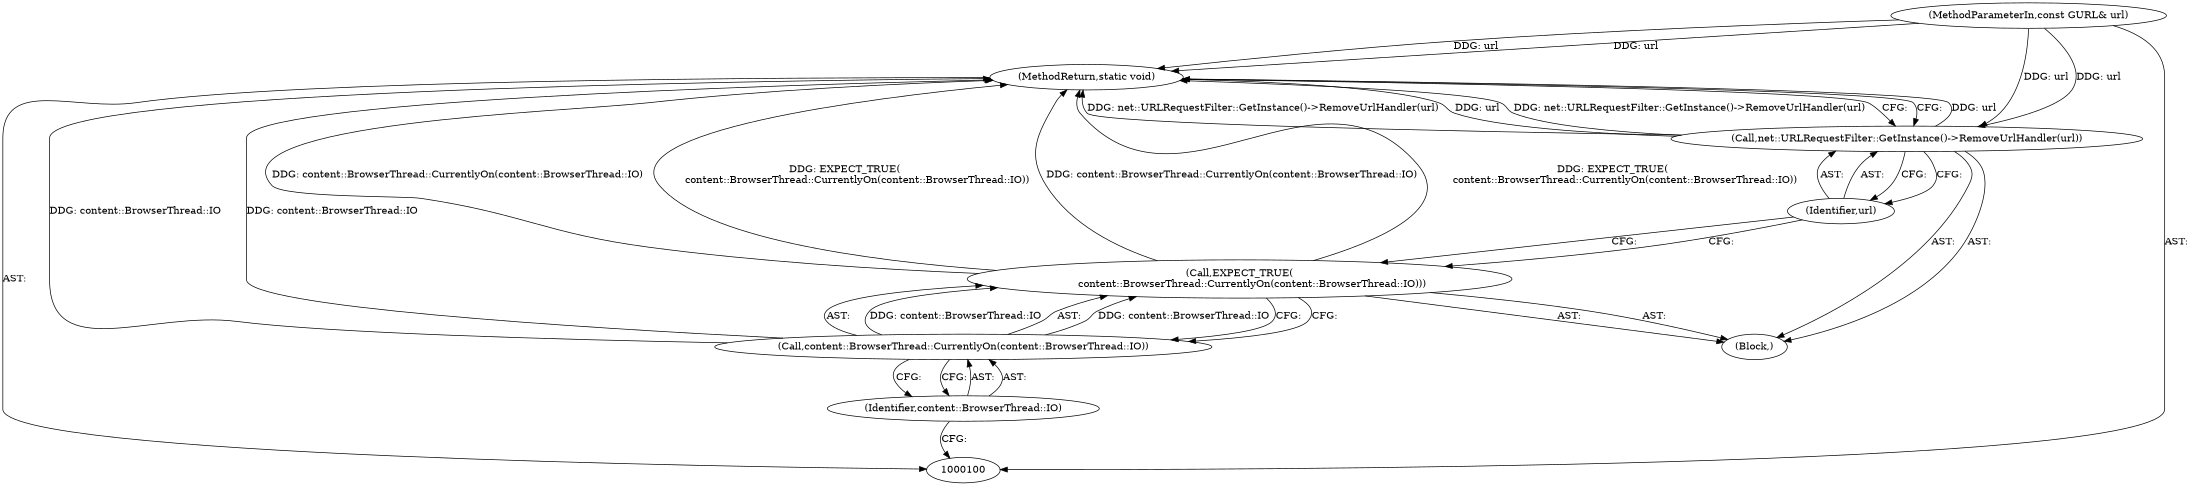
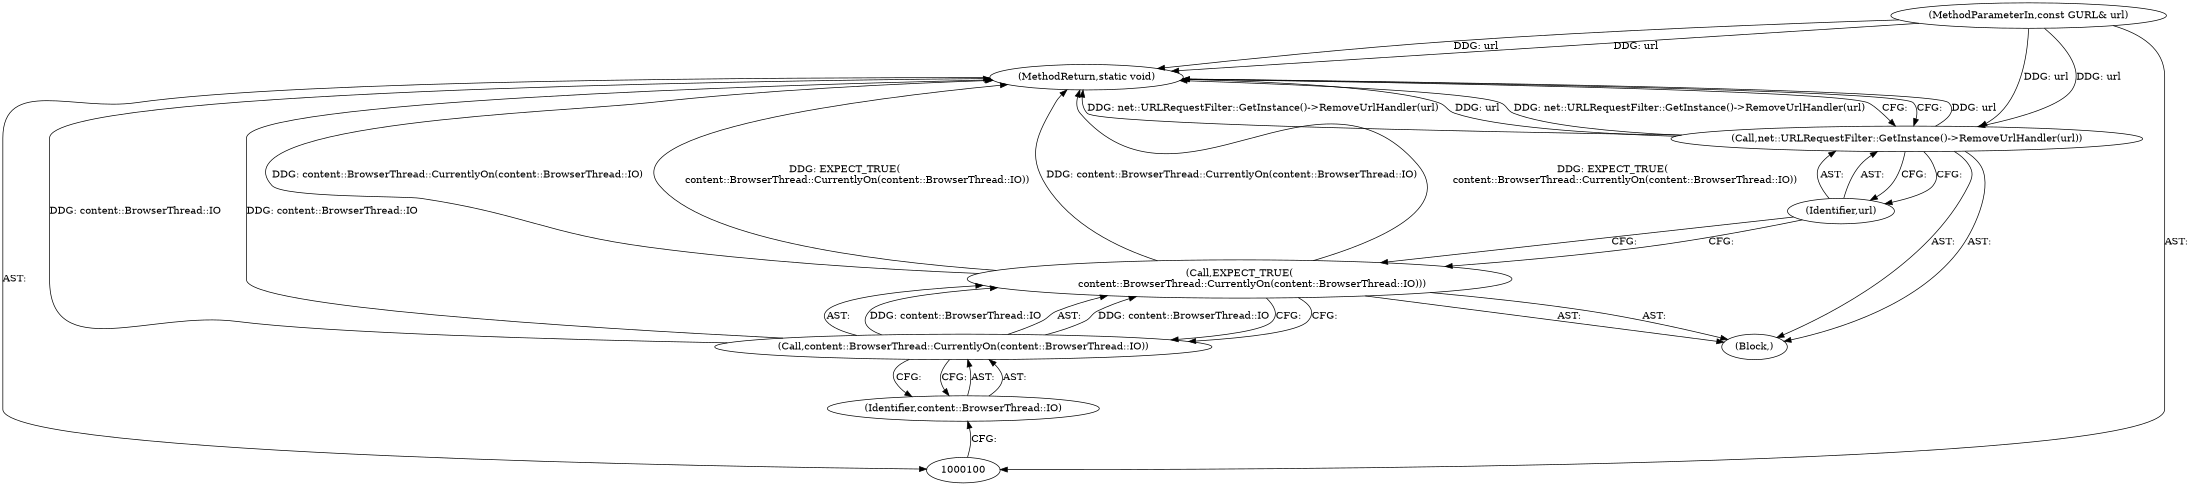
edge "(Identifier,content::BrowserThread::IO)" -> "1000100": reversed
